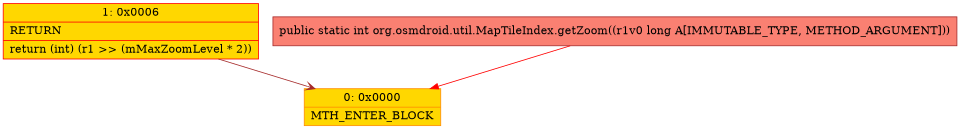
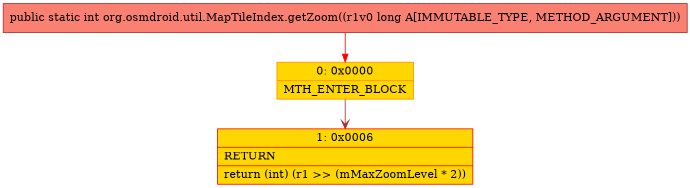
edge "1: 0x0006" -> "0: 0x0000": reversed
